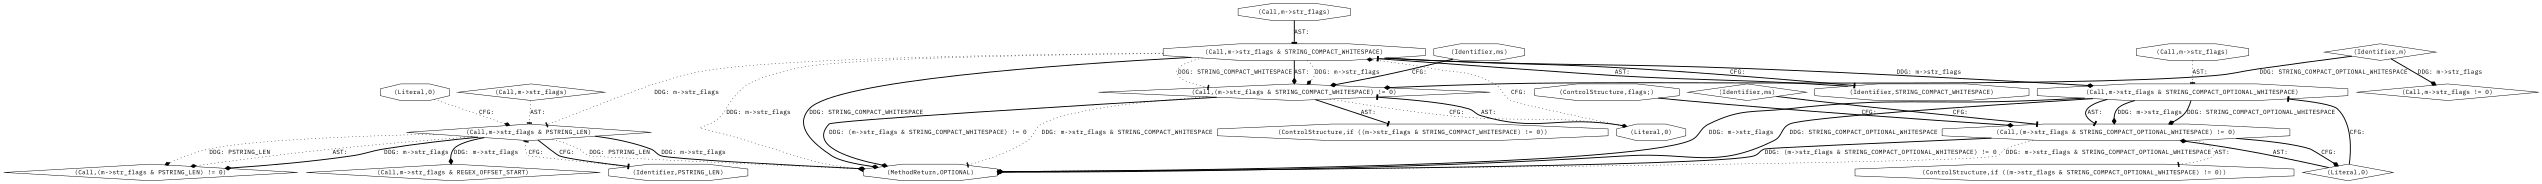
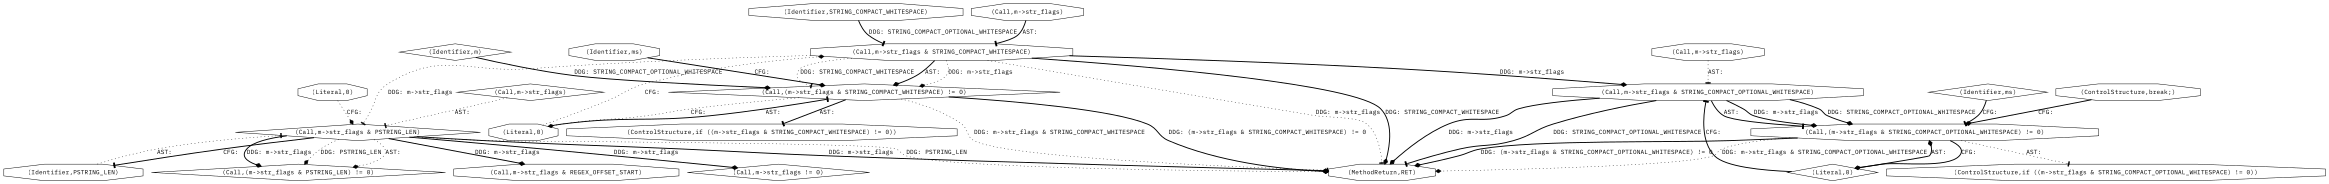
edge "(Call,m->str_flags & STRING_COMPACT_WHITESPACE)" -> "(Identifier,STRING_COMPACT_WHITESPACE)": removed, label "CFG:"
edge "(Identifier,m)" -> "(Call,m->str_flags != 0)": now "(Call,m->str_flags & PSTRING_LEN)" -> "(Call,m->str_flags != 0)"
edge "(Identifier,STRING_COMPACT_WHITESPACE)" -> "(Call,m->str_flags & STRING_COMPACT_WHITESPACE)": label "AST: " -> "DDG: STRING_COMPACT_OPTIONAL_WHITESPACE"
node "(ControlStructure,flags;)": label "(ControlStructure,flags;)" -> "(ControlStructure,break;)"
edge "(Identifier,PSTRING_LEN)" -> "(Call,m->str_flags & PSTRING_LEN)": label "CFG: " -> "AST: "
node "(Call,m->str_flags & REGEX_OFFSET_START)": shape diamond -> octagon
node "(MethodReturn,OPTIONAL)": label "(MethodReturn,OPTIONAL)" -> "(MethodReturn,RET)"
